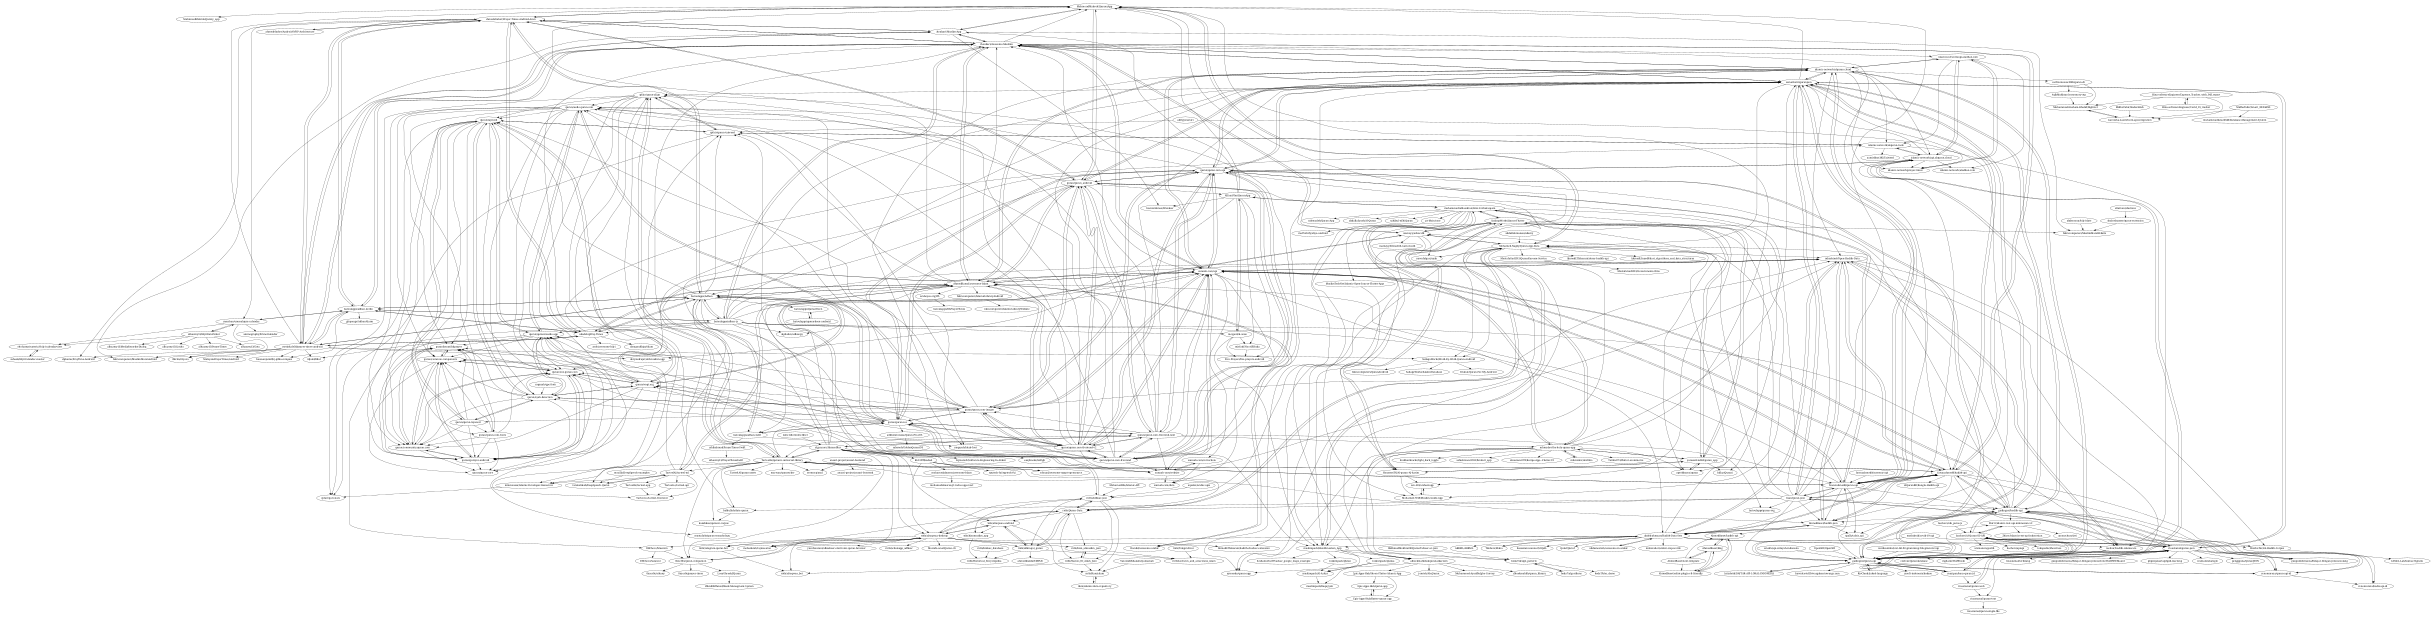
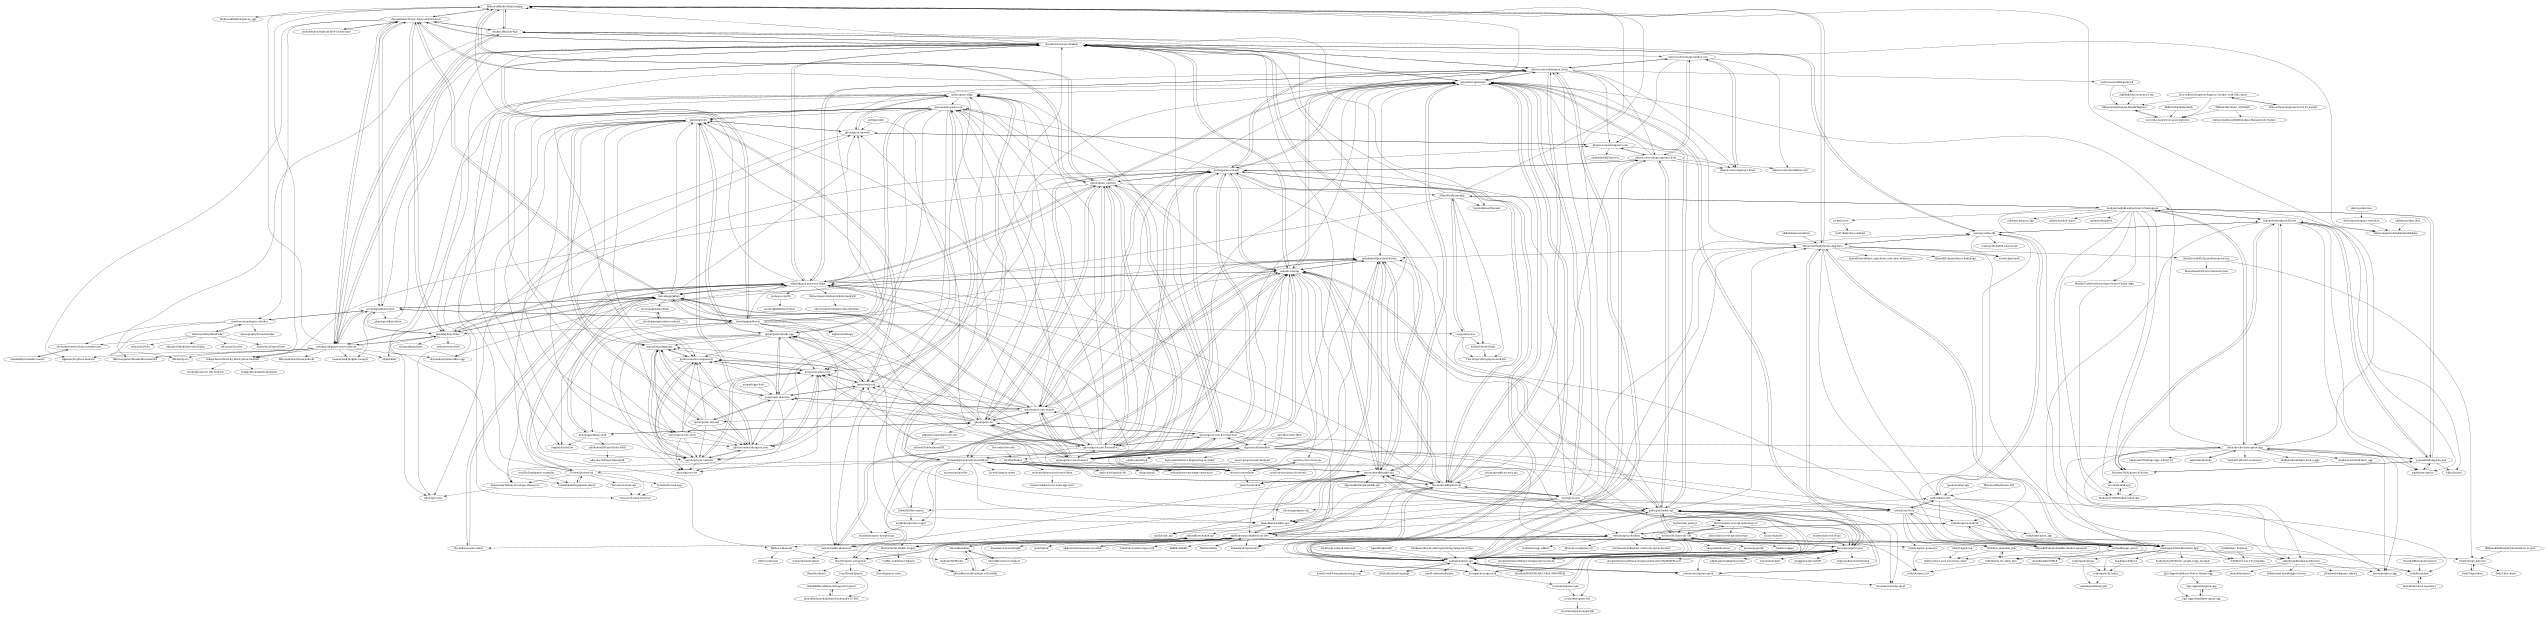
edge "batoulapps/adhan-kotlin" -> "choubari/Awesome-Muslims": now "gitsponge/AdhanAlarm" -> "choubari/Awesome-Muslims"
node "fekracomputers/QuranAndroid": removed
node "live-codes/livecodes": added
edge "fawazahmed0/quran-api" -> "gadingnst/quran-api": added
node "heshamerfan97/azkar_google_maps_example": label "heshamerfan97/azkar_google_maps_example" -> "heshamerfan97/flutter_google_maps_example"
node "rioastamal/terbilang": label "rioastamal/terbilang" -> "alquranalkareem/terbilang"
node "AhmedMohamedAbdelaty/Sanfoundry-To-PDF": added
